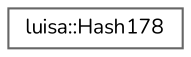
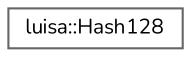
node "luisa::Hash178": label "luisa::Hash178" -> "luisa::Hash128"
